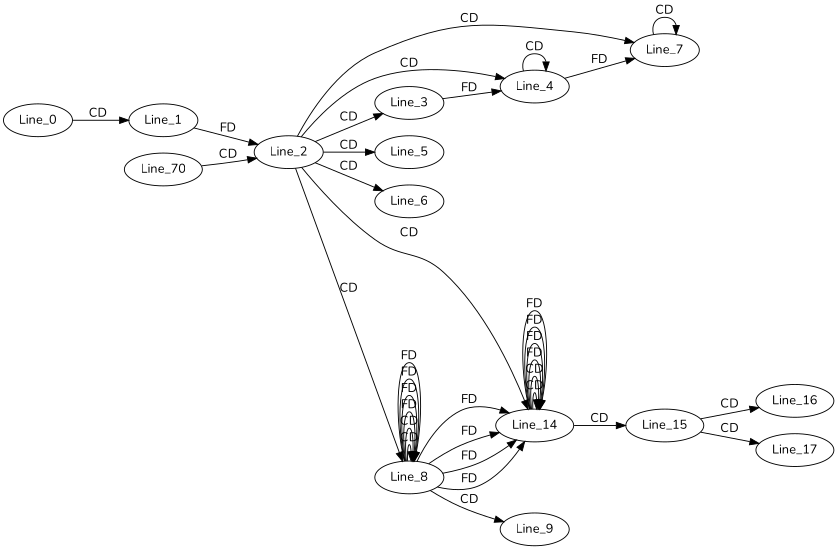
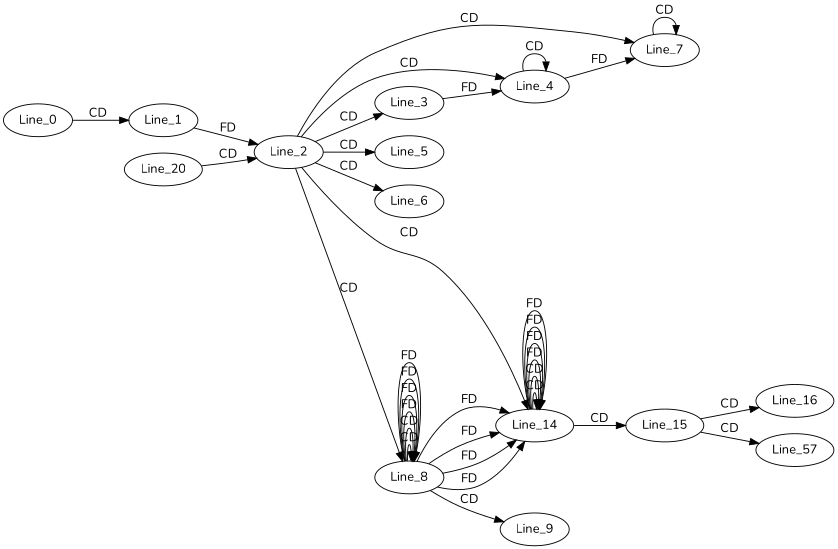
node "Line_70": label "Line_70" -> "Line_20"
node "Line_17": label "Line_17" -> "Line_57"
